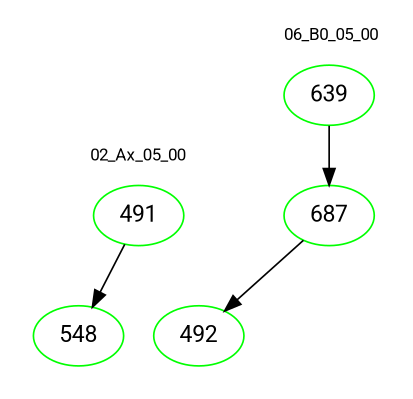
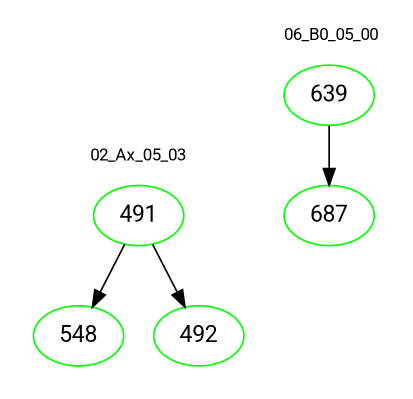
cluster "02_Ax_05_00": label "02_Ax_05_00" -> "02_Ax_05_03"
edge "687" -> "492": now "491" -> "492"
